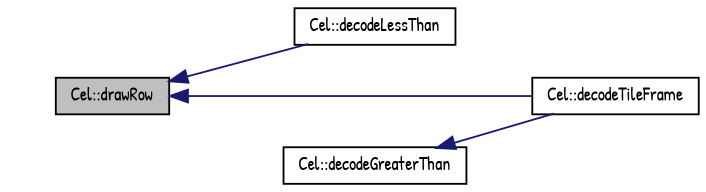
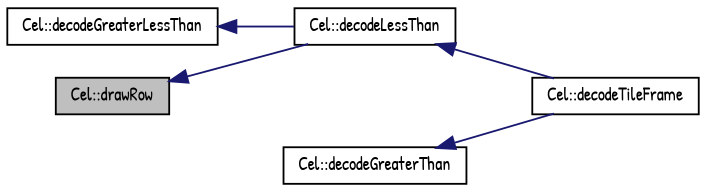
node "Cel::decodeGreaterLessThan": added
edge "Cel::decodeTileFrame" -> "Cel::drawRow": now "Cel::decodeTileFrame" -> "Cel::decodeLessThan"
